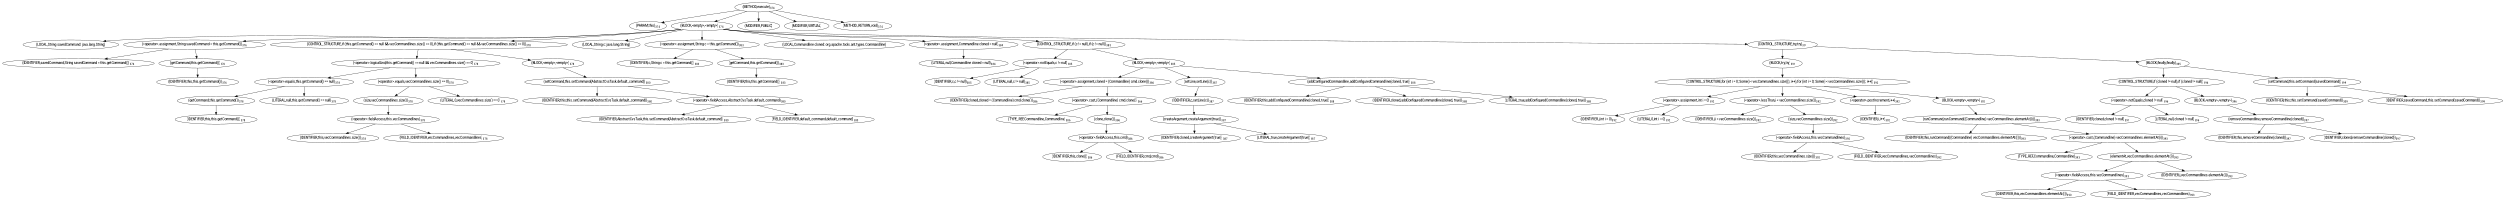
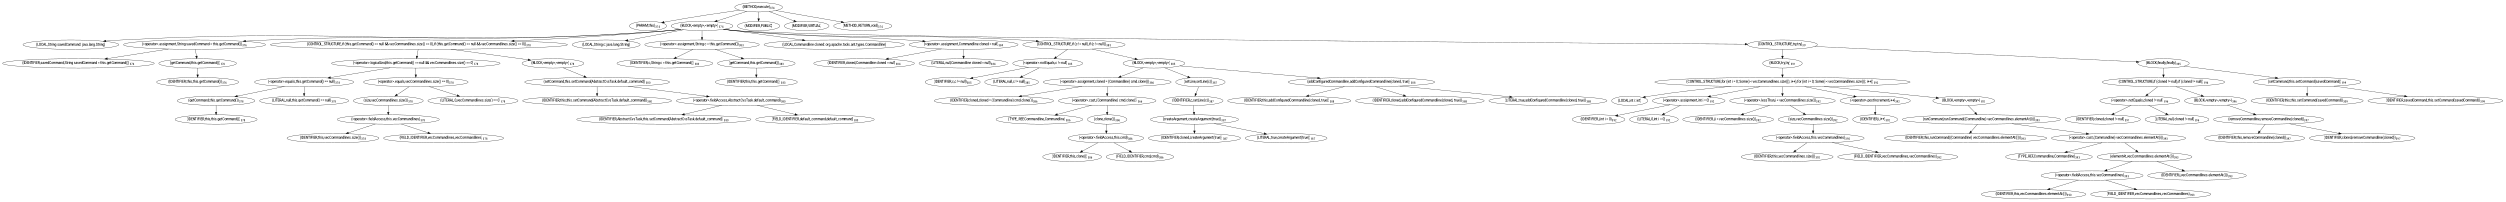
node "(IDENTIFIER,cloned,Commandline cloned = null)": added
node "(LOCAL,int i: int)": added
